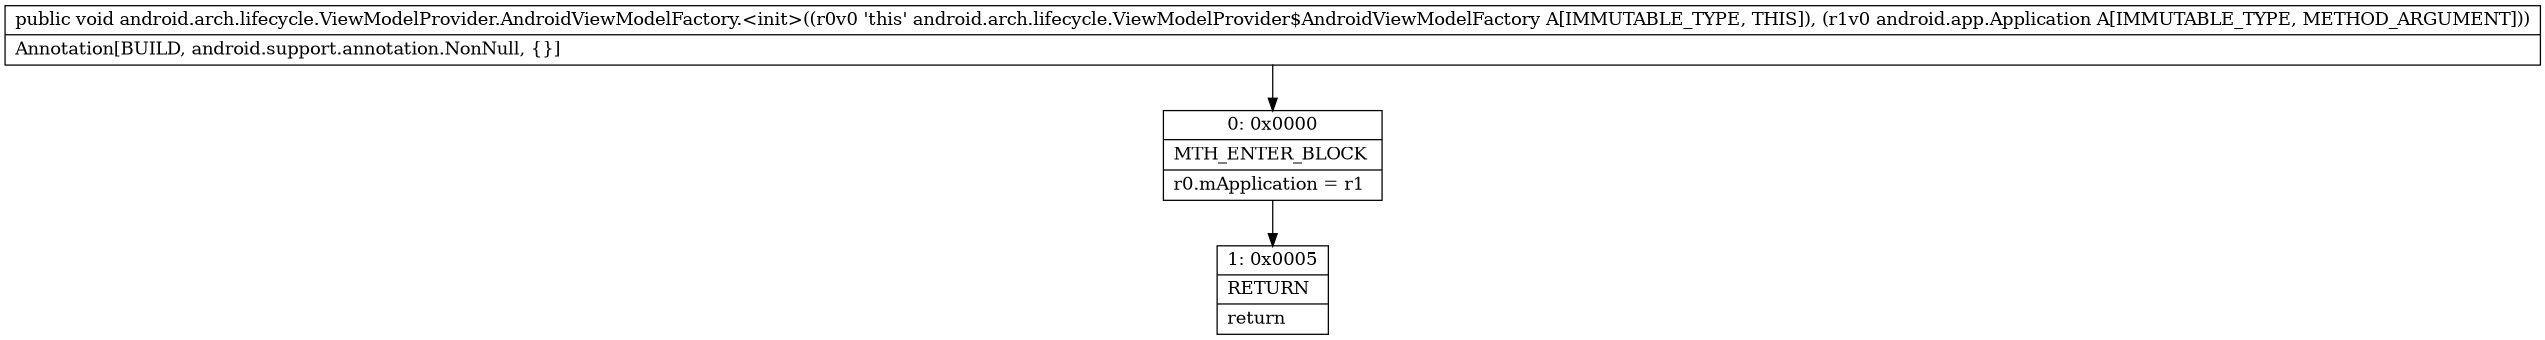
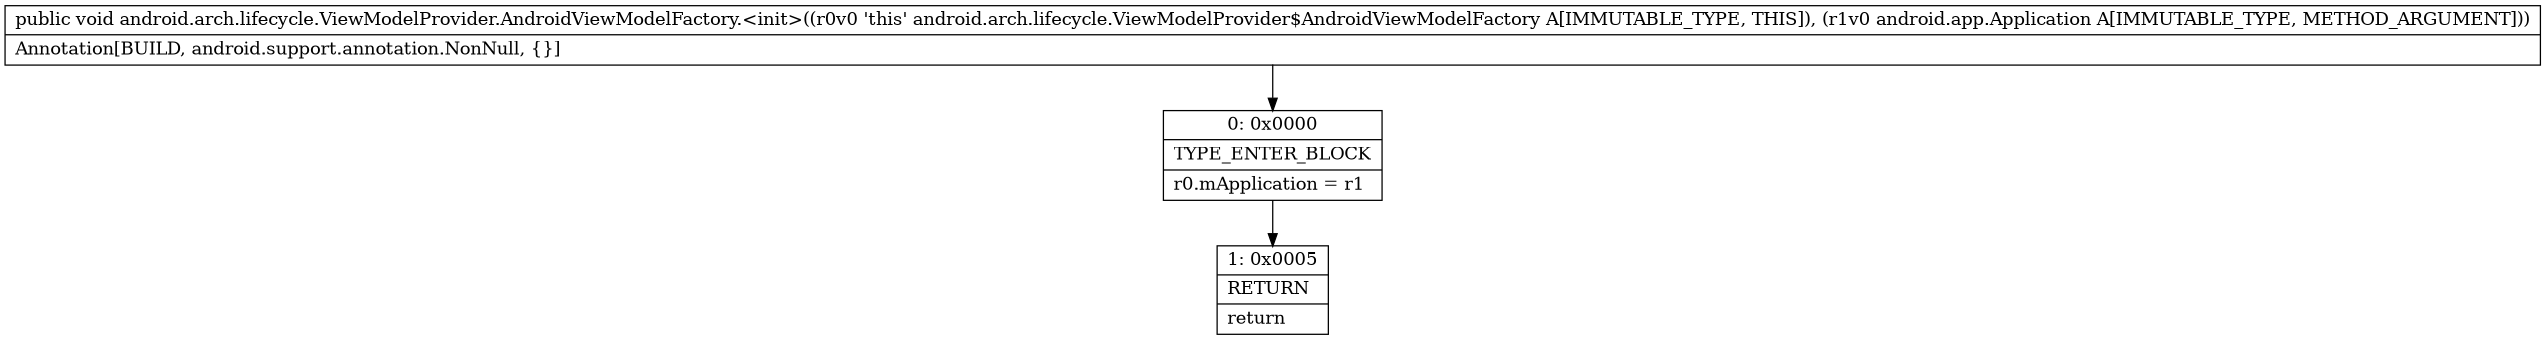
node "0: 0x0000": text "MTH_ENTER_BLOCK" -> "TYPE_ENTER_BLOCK"
